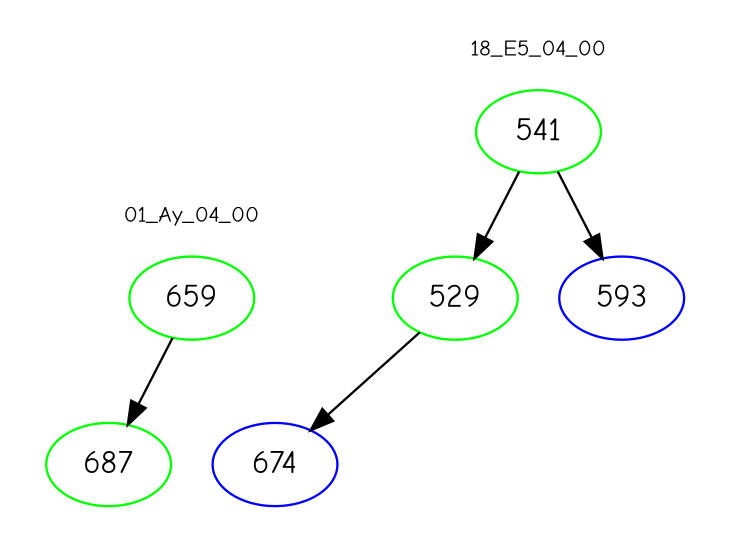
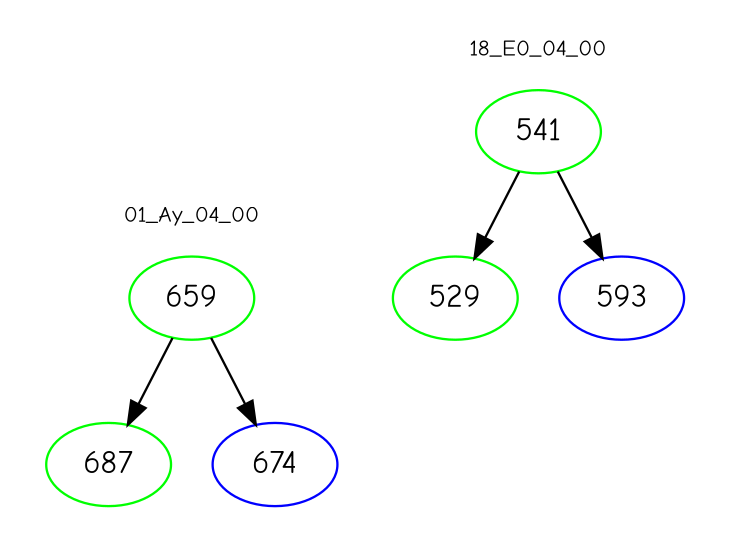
cluster "18_E5_04_00": label "18_E5_04_00" -> "18_E0_04_00"
edge "529" -> "674": now "659" -> "674"
